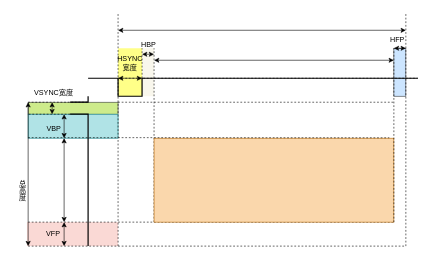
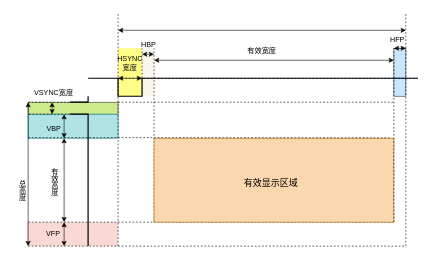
node "有效宽度": added
node "有效高度": added
node "有效显示区域": added
